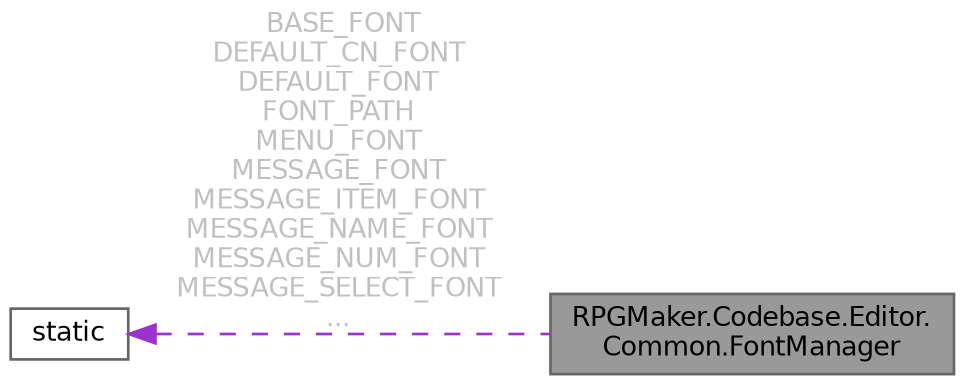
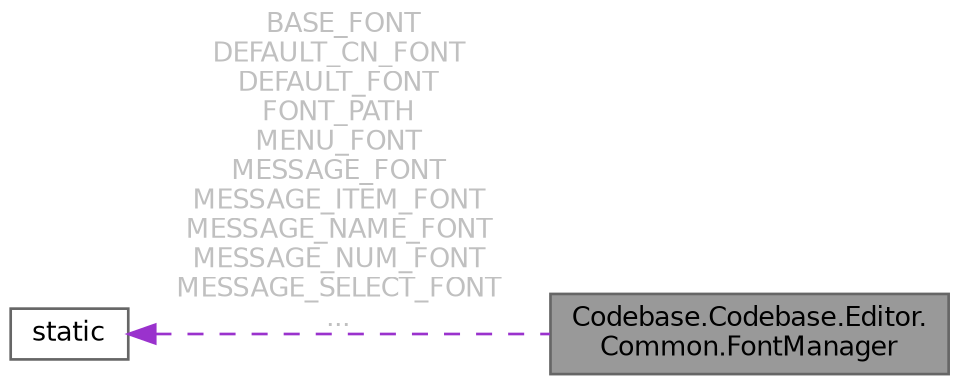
node "RPGMaker.Codebase.Editor. Common.FontManager": label "RPGMaker.Codebase.Editor. Common.FontManager" -> "Codebase.Codebase.Editor. Common.FontManager"
